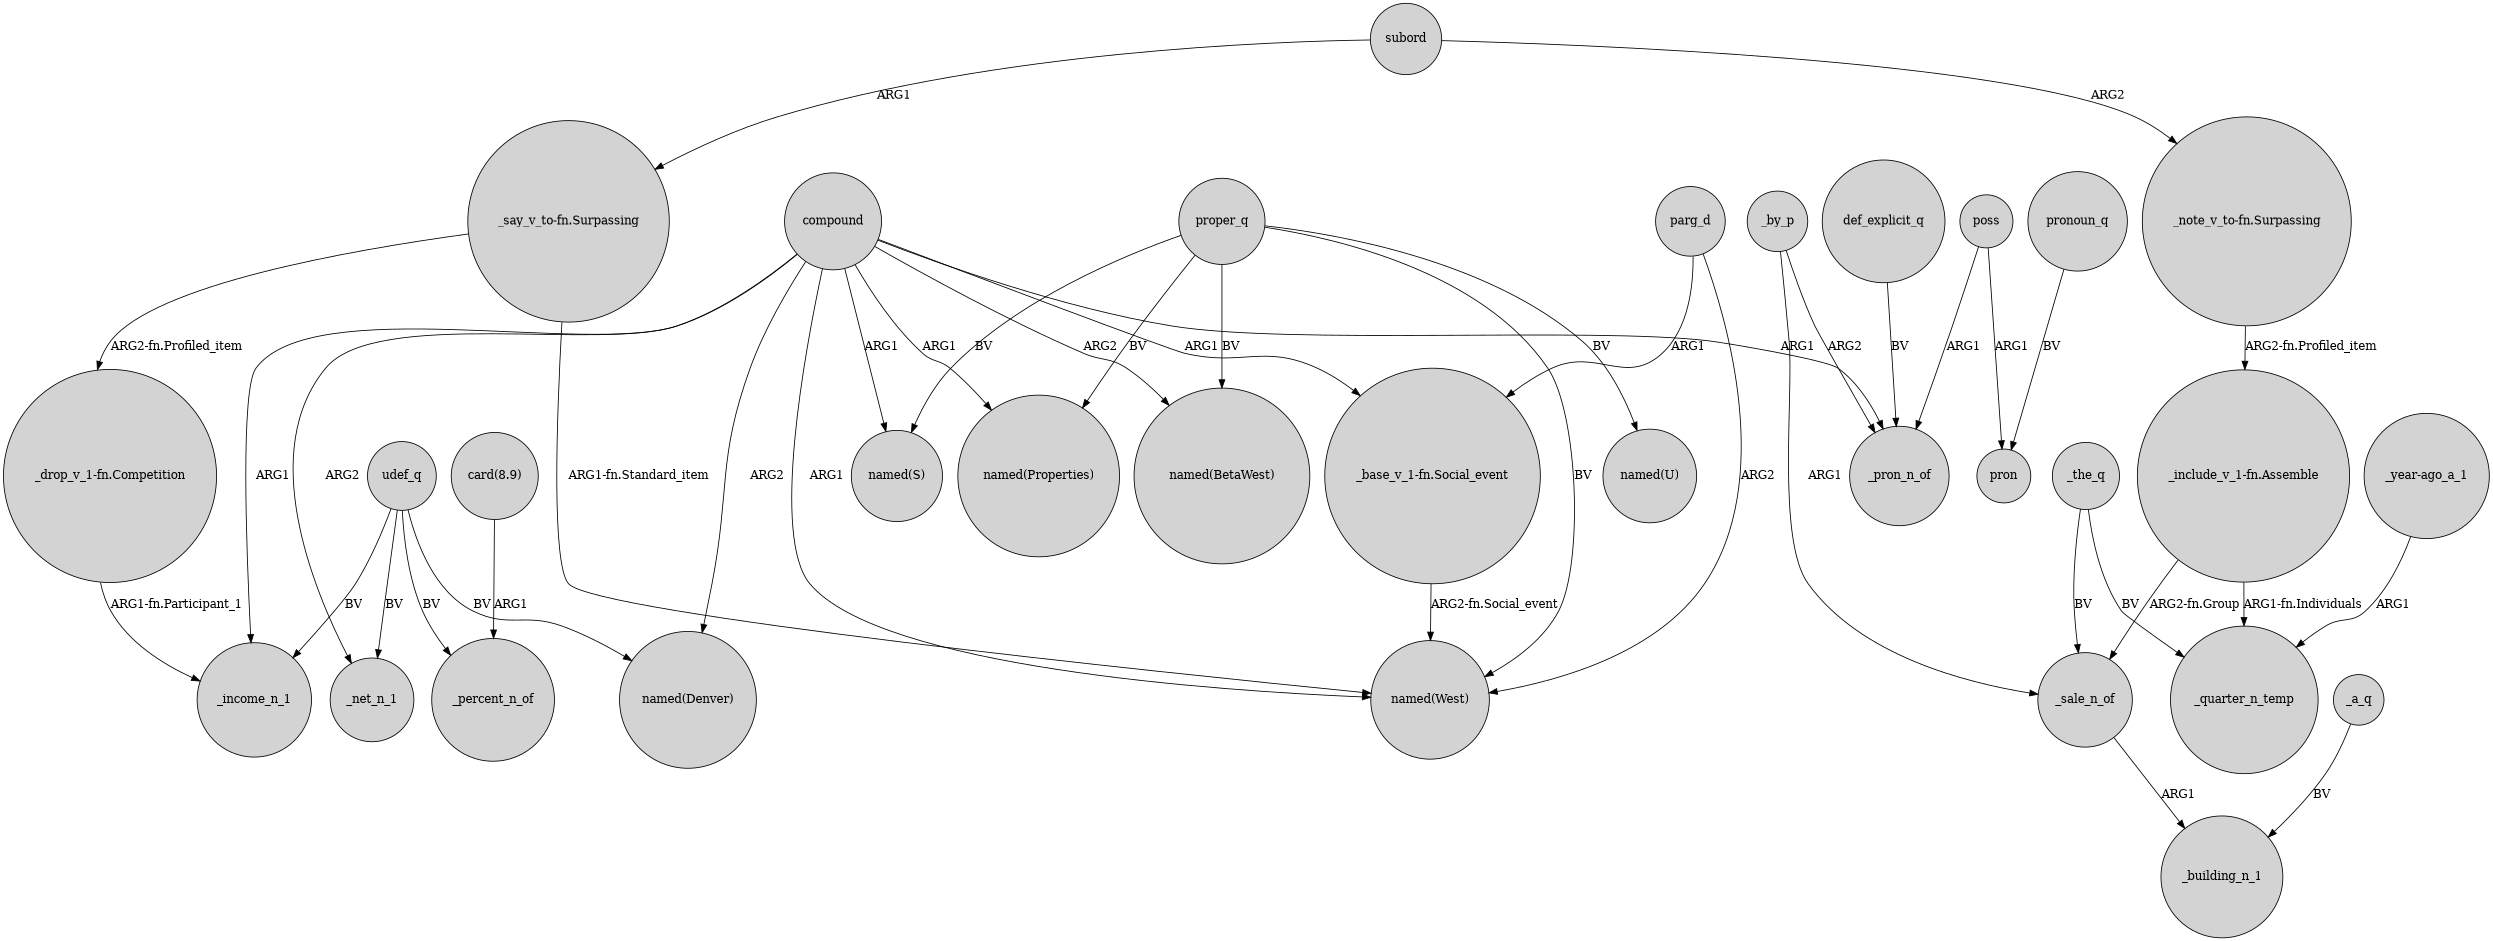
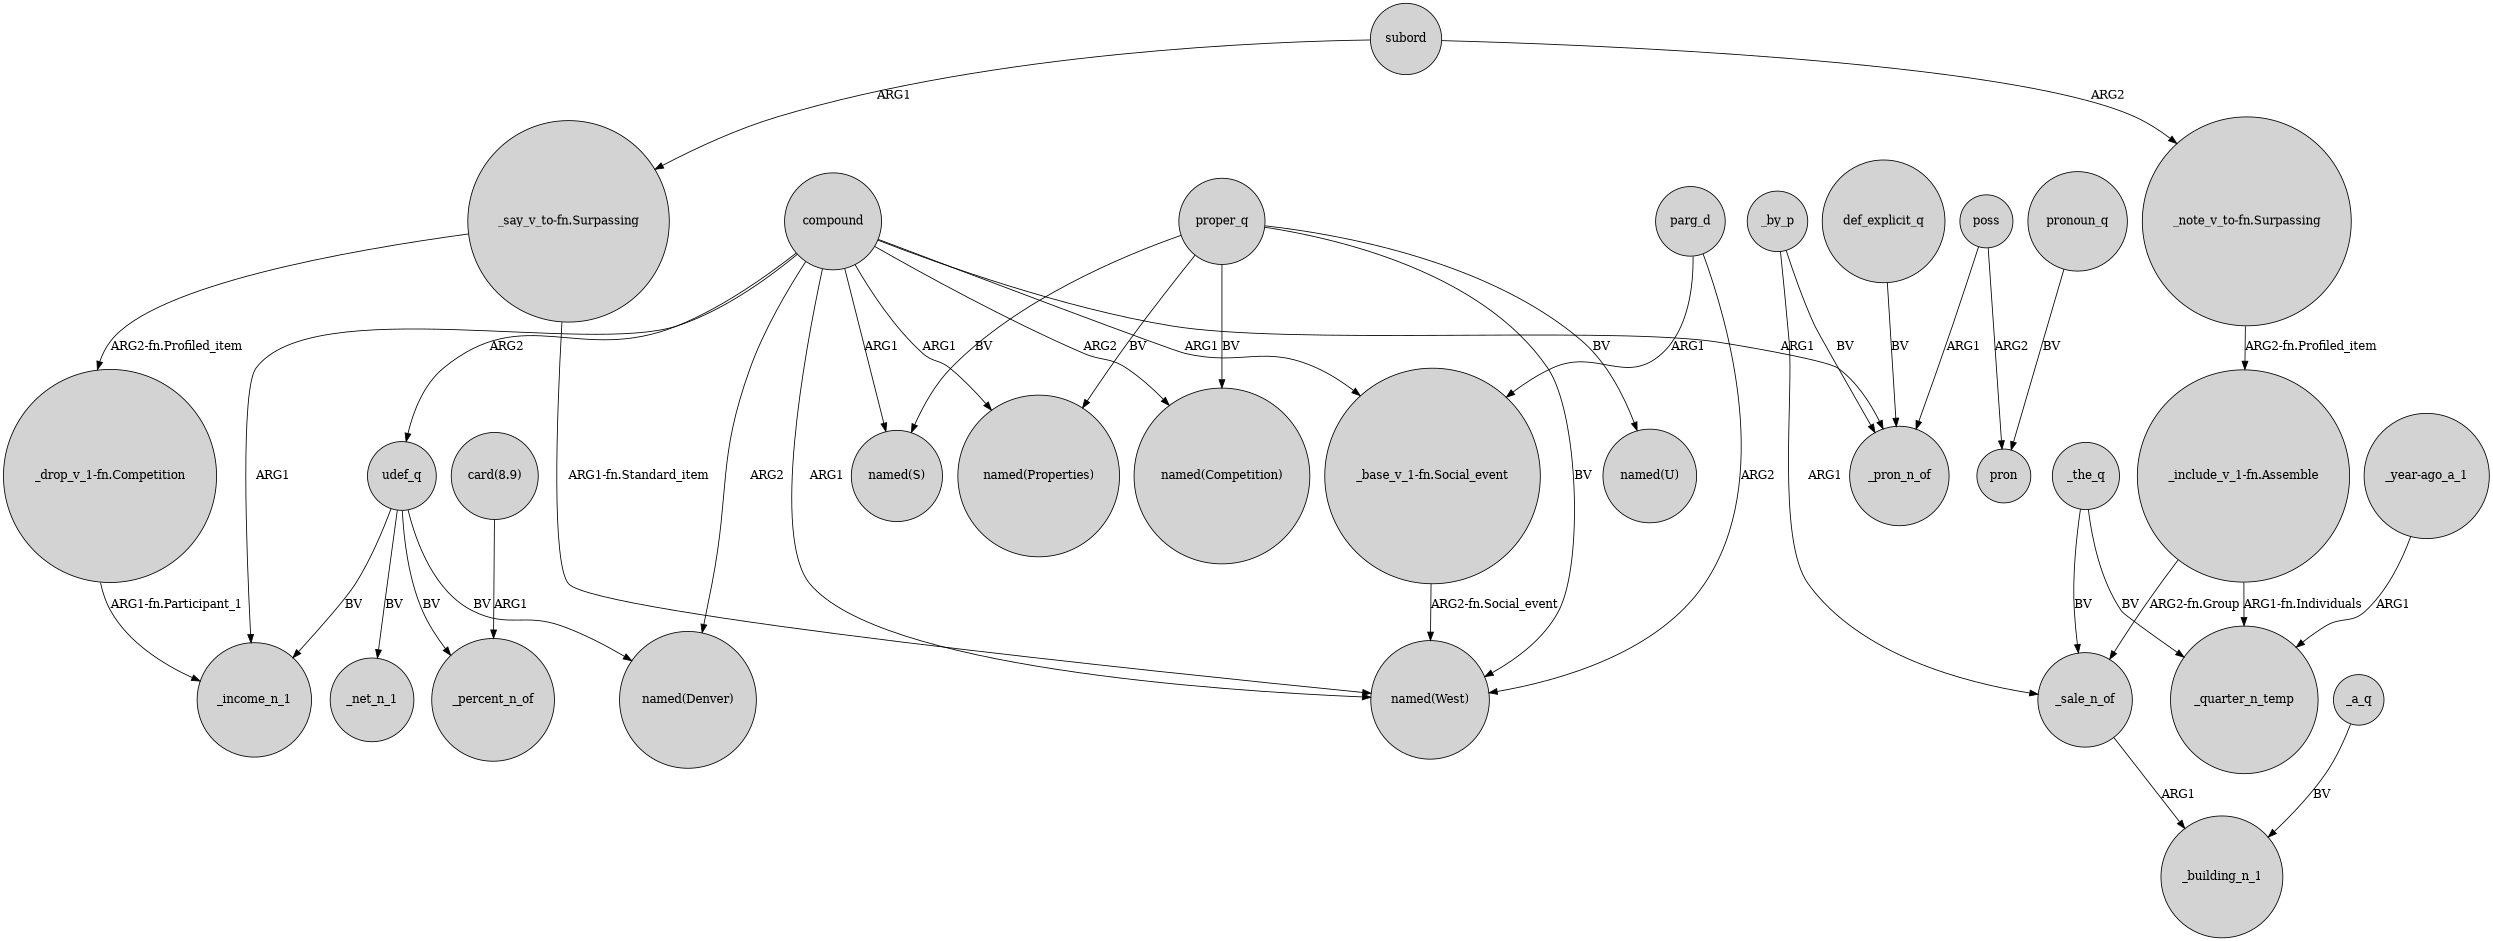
edge "compound" -> "_net_n_1": now "compound" -> "udef_q"
edge "_by_p" -> "_pron_n_of": label "ARG2" -> "BV"
edge "poss" -> "pron": label "ARG1" -> "ARG2"
node "named(BetaWest)": label "named(BetaWest)" -> "named(Competition)"
